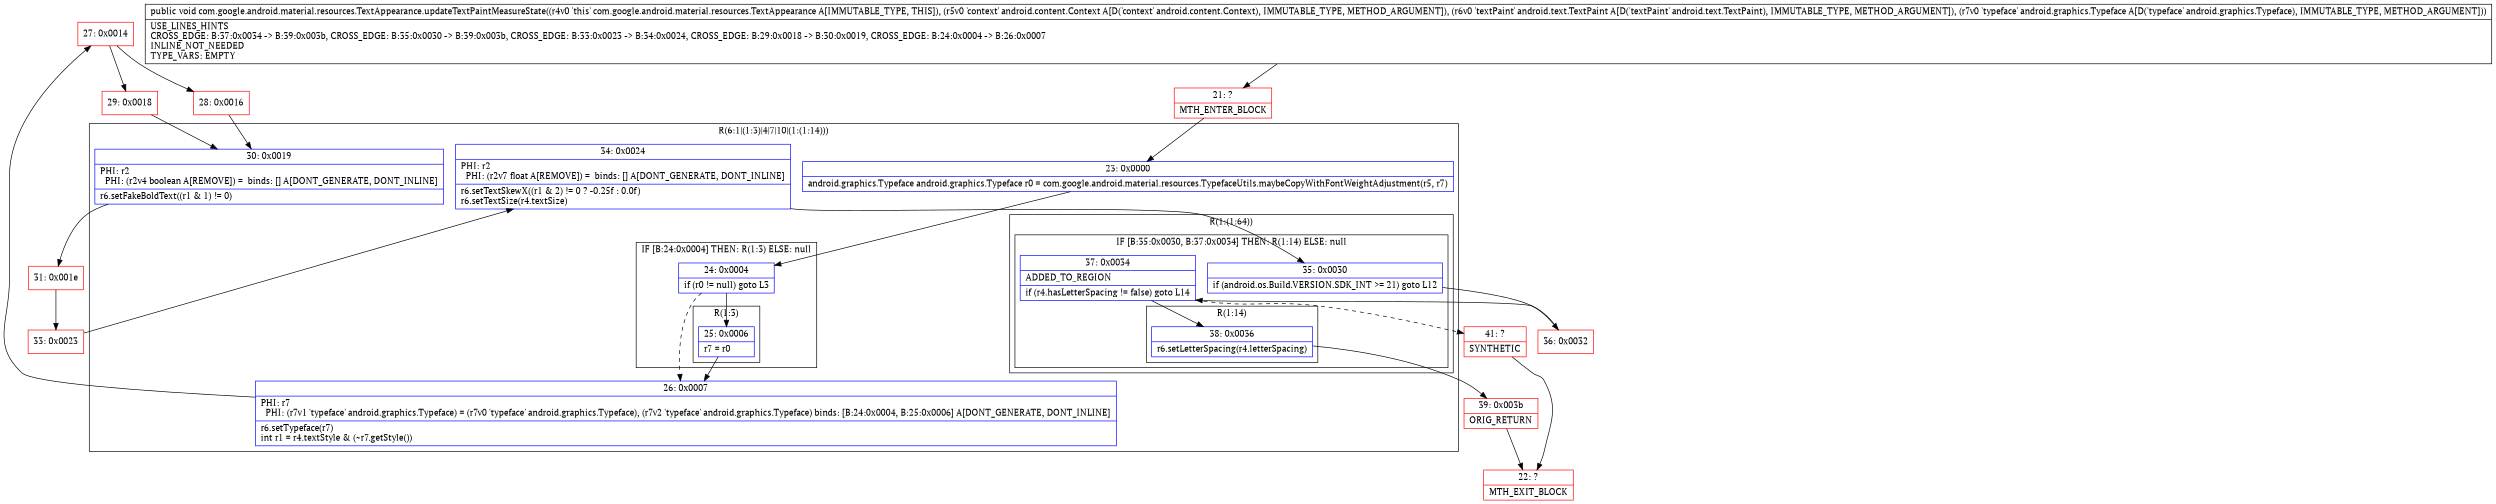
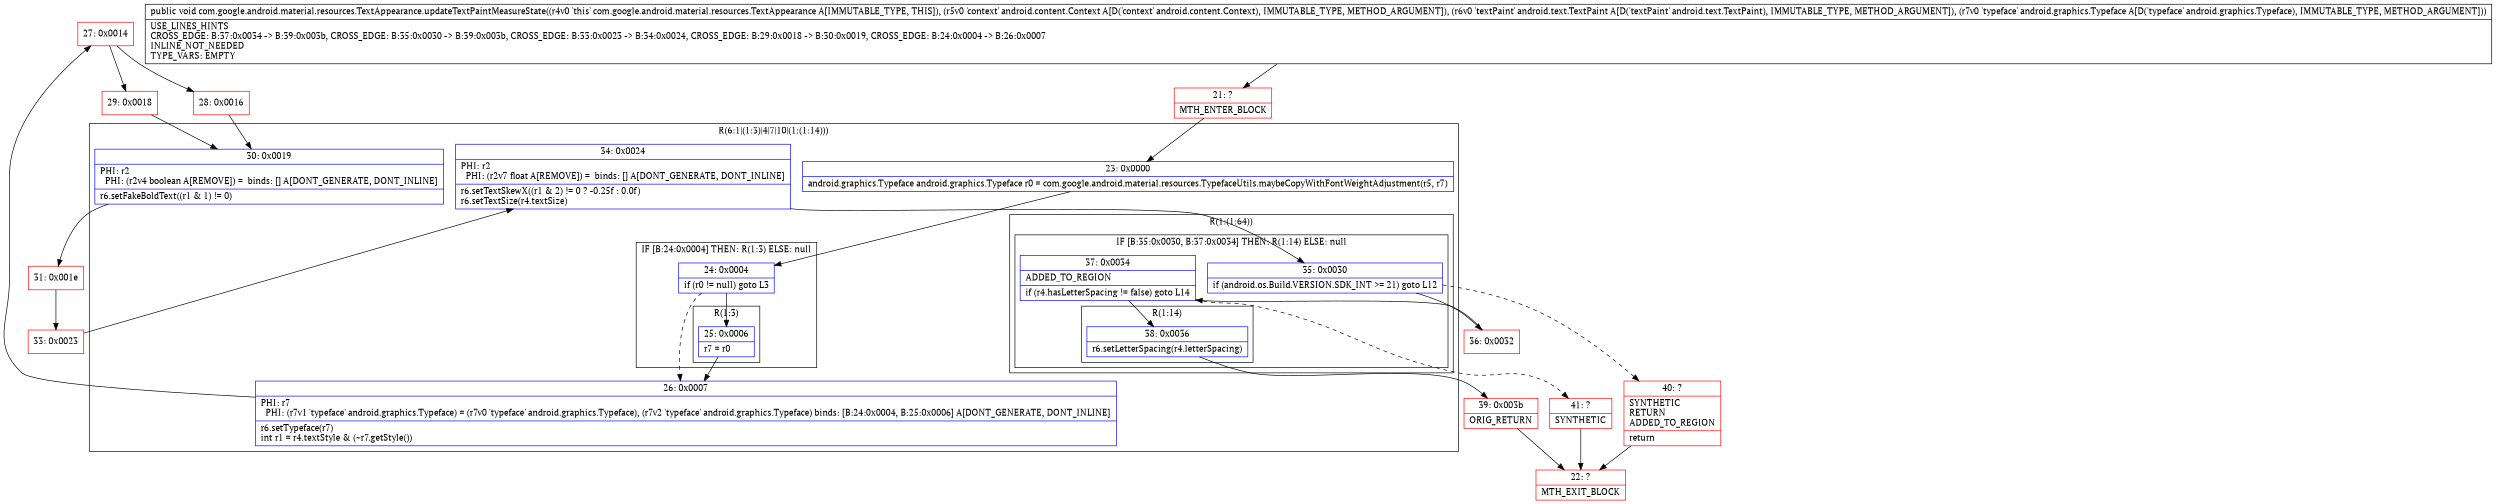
node "40: ?": added
